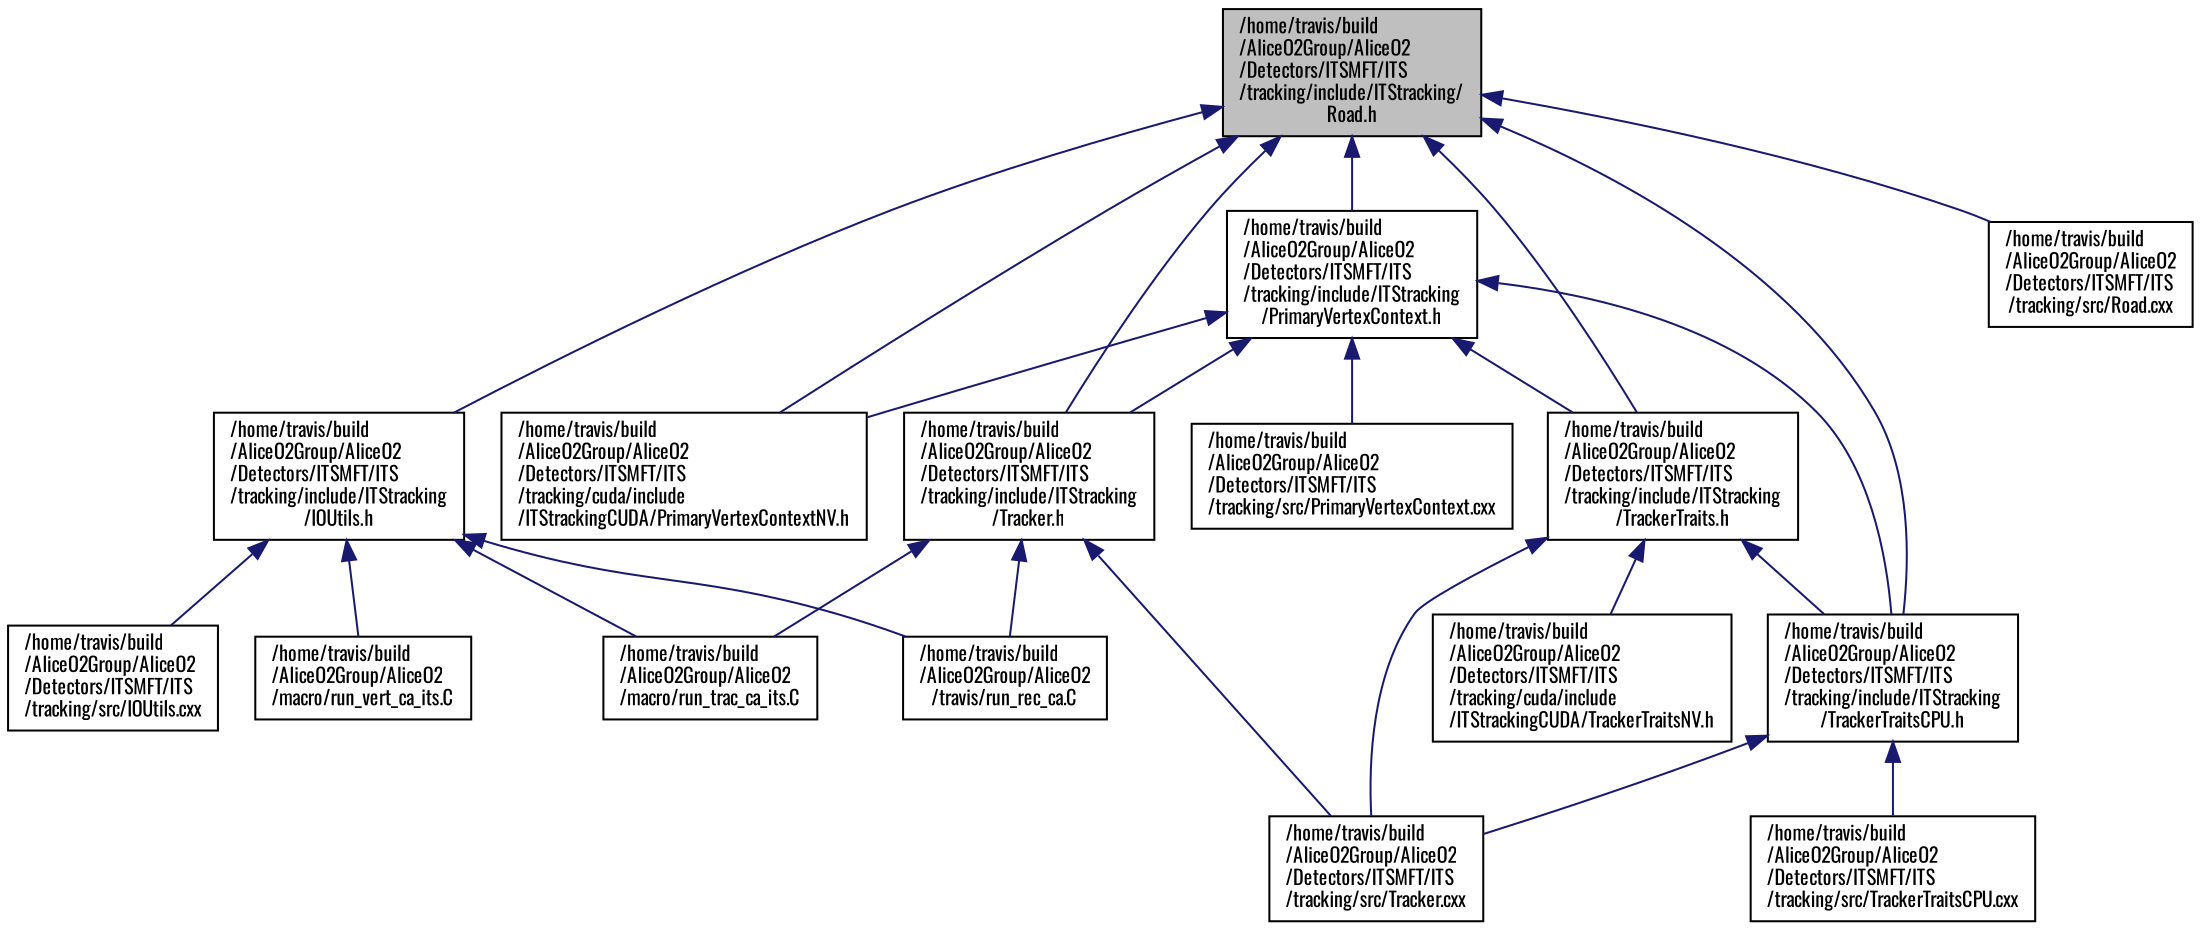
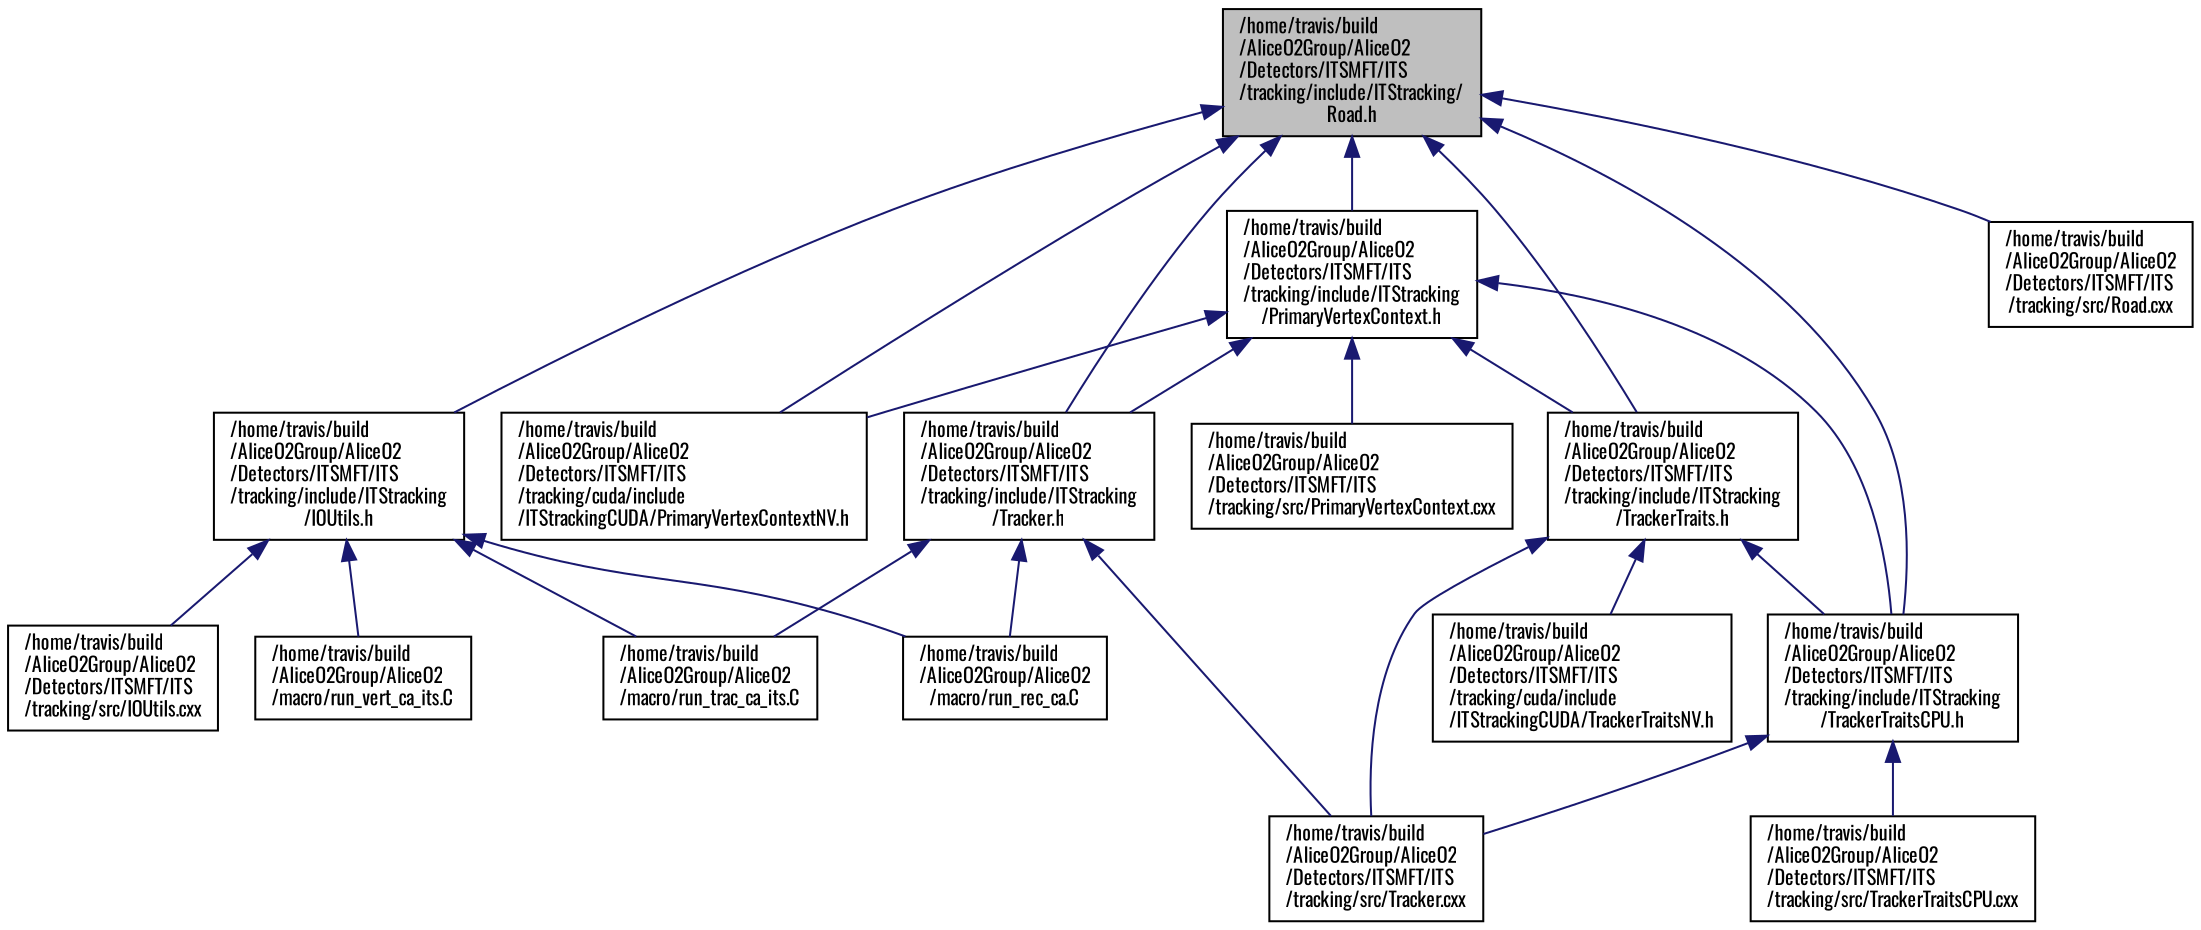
node "/home/travis/build /AliceO2Group/AliceO2 /travis/run_rec_ca.C": label "/home/travis/build /AliceO2Group/AliceO2 /travis/run_rec_ca.C" -> "/home/travis/build /AliceO2Group/AliceO2 /macro/run_rec_ca.C"
